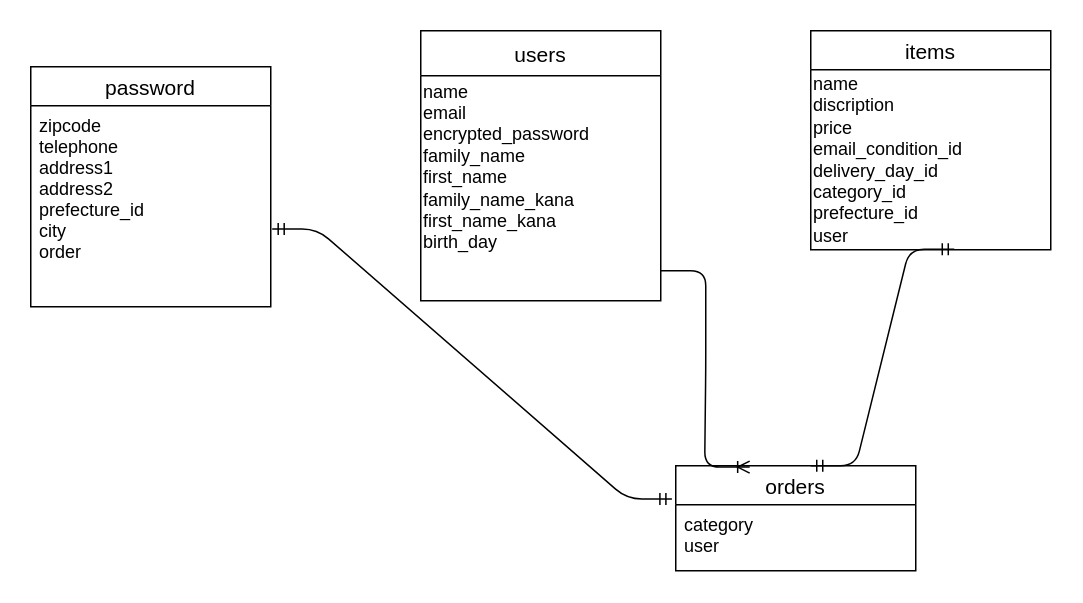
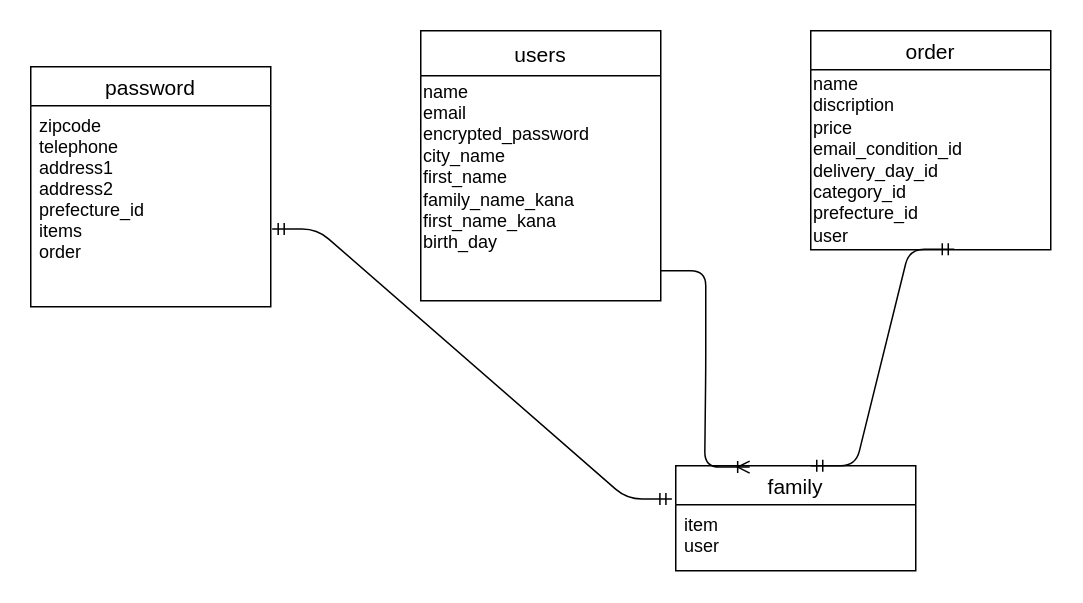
node "items": label "items" -> "order"
node "zipcode telephone address1 address2 prefecture_id city order": label "zipcode telephone address1 address2 prefecture_id city order" -> "zipcode telephone address1 address2 prefecture_id items order"
node "name email encrypted_password family_name first_name family_name_kana first_name_kana birth_day": label "name email encrypted_password family_name first_name family_name_kana first_name_kana birth_day" -> "name email encrypted_password city_name first_name family_name_kana first_name_kana birth_day"
node "orders": label "orders" -> "family"
node "category user": label "category user" -> "item user"
